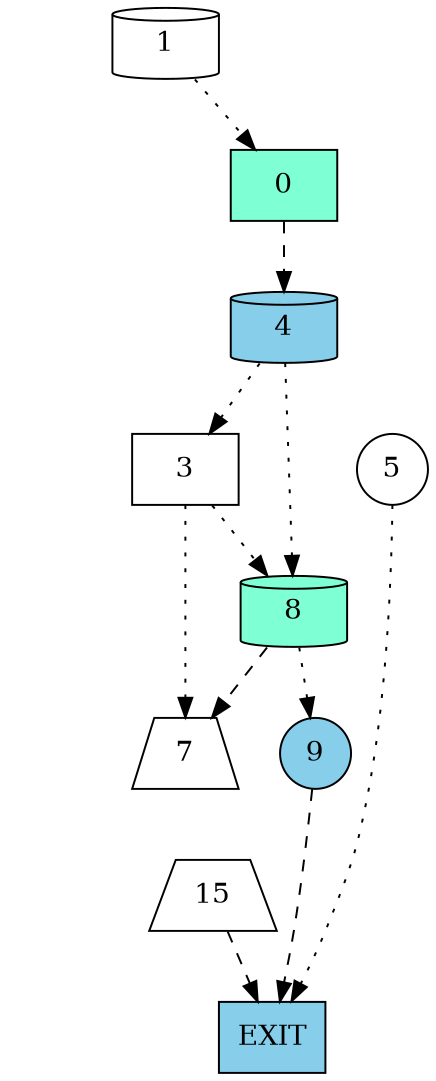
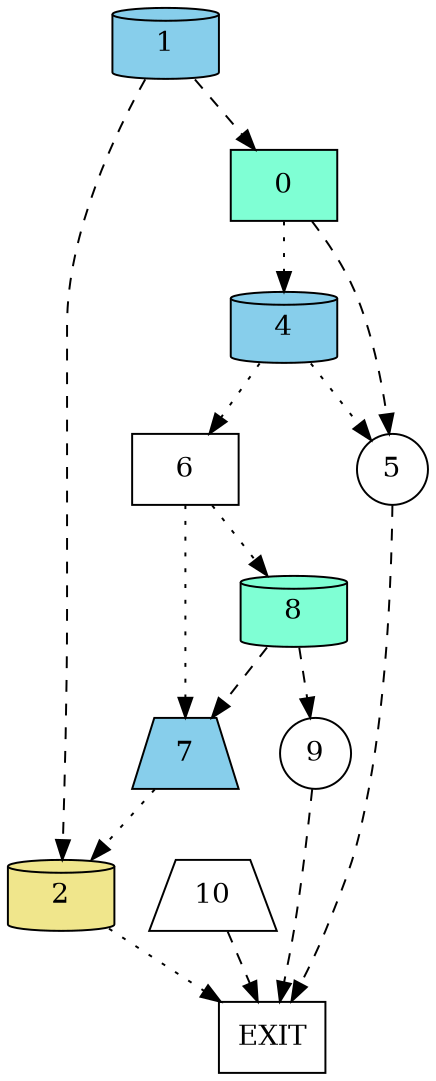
node "1": fillcolor white -> skyblue
edge "1" -> "0": style dotted -> dashed
edge "0" -> "4": style dashed -> dotted
edge "0" -> "5": added
edge "4" -> "8": now "4" -> "5"
node "3": label "3" -> "6"
edge "8" -> "9": style dotted -> dashed
edge "5" -> "EXIT": style dotted -> dashed
node "7": fillcolor white -> skyblue
node "9": fillcolor skyblue -> white
node "2": added
node "15": label "15" -> "10"
node "EXIT": fillcolor skyblue -> white
